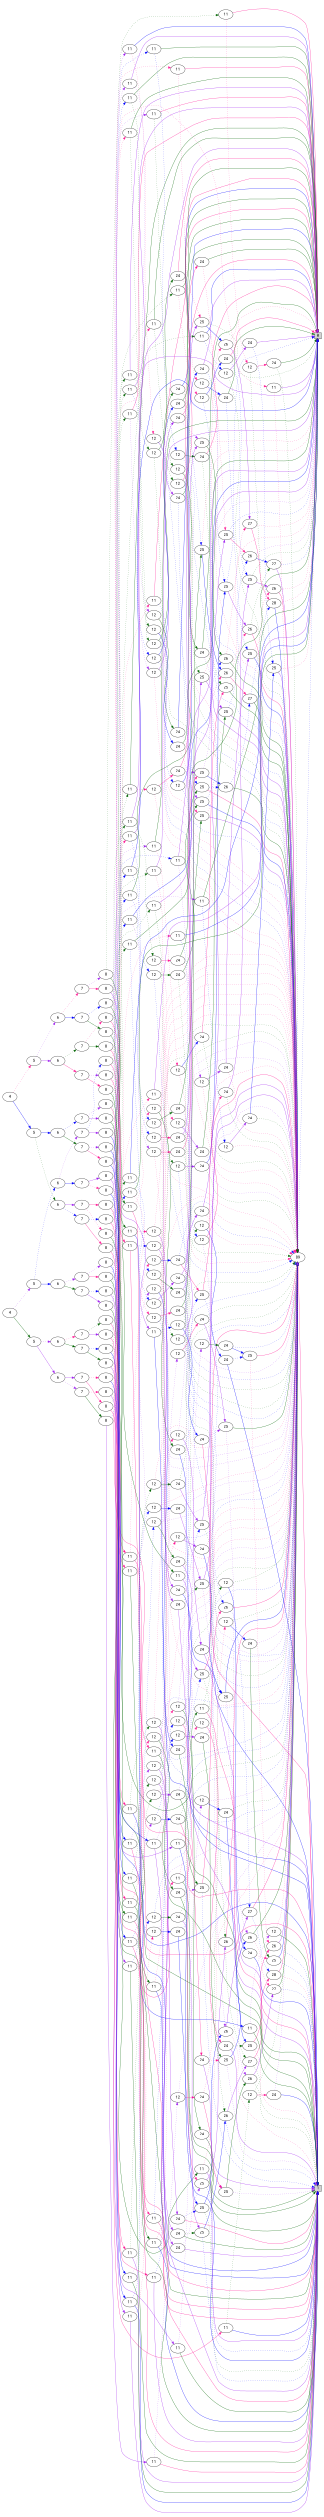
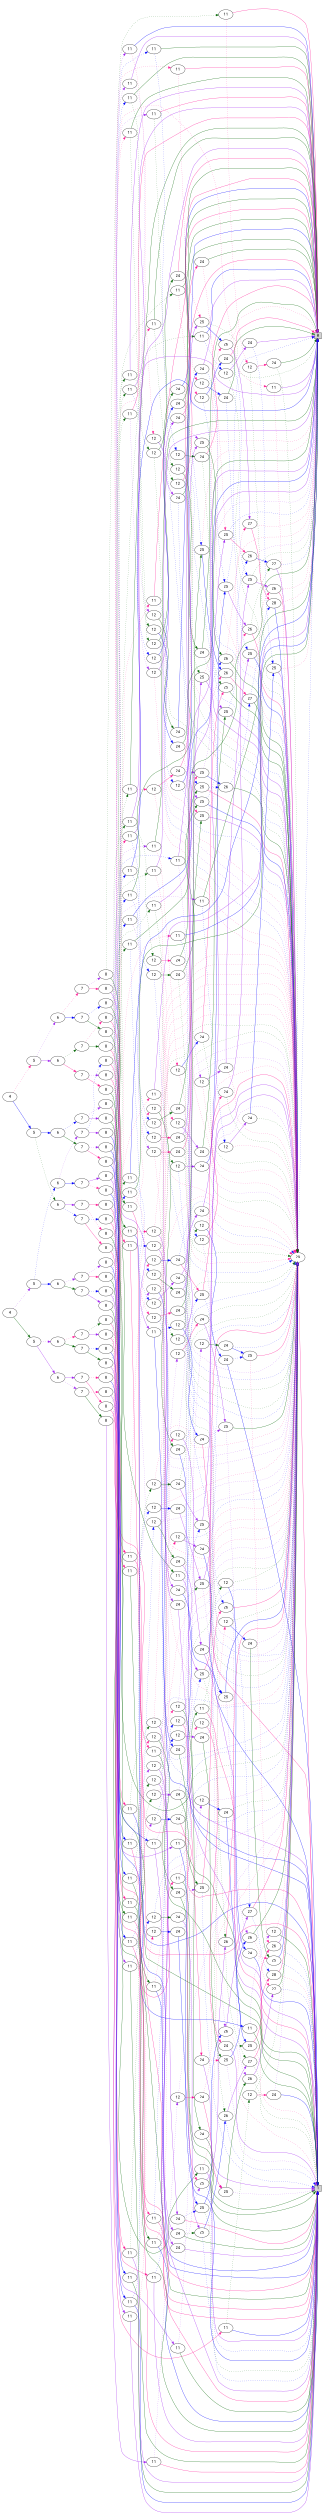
node "89": label "89" -> "29"
